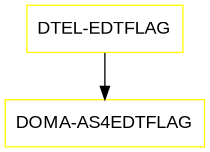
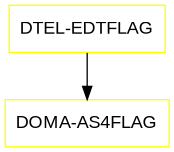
node "DOMA-AS4EDTFLAG": label "DOMA-AS4EDTFLAG" -> "DOMA-AS4FLAG"
